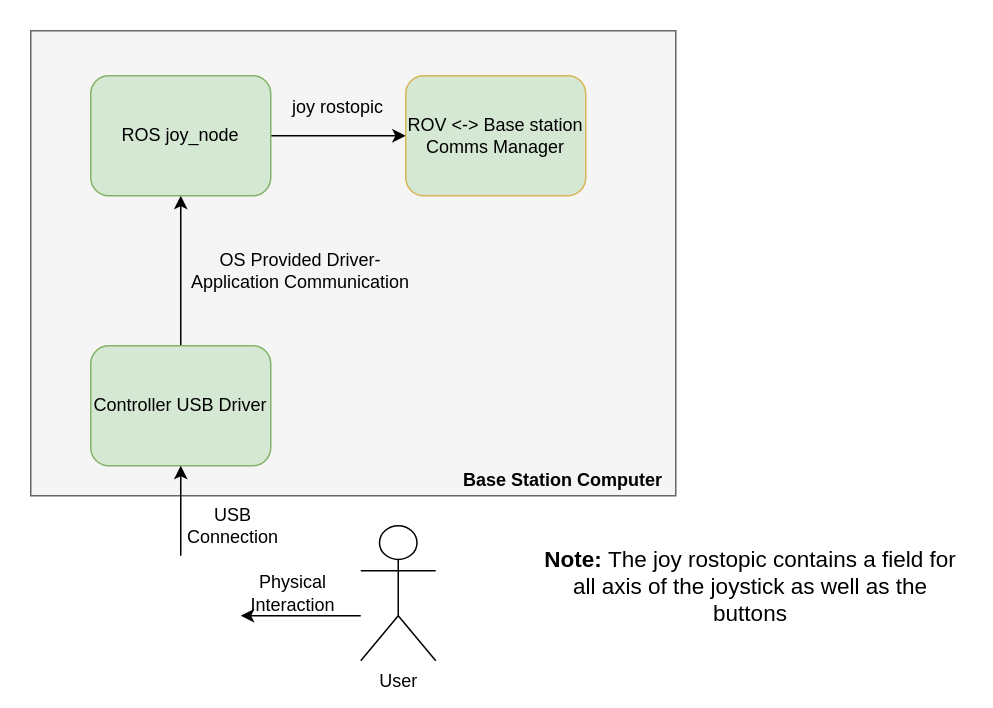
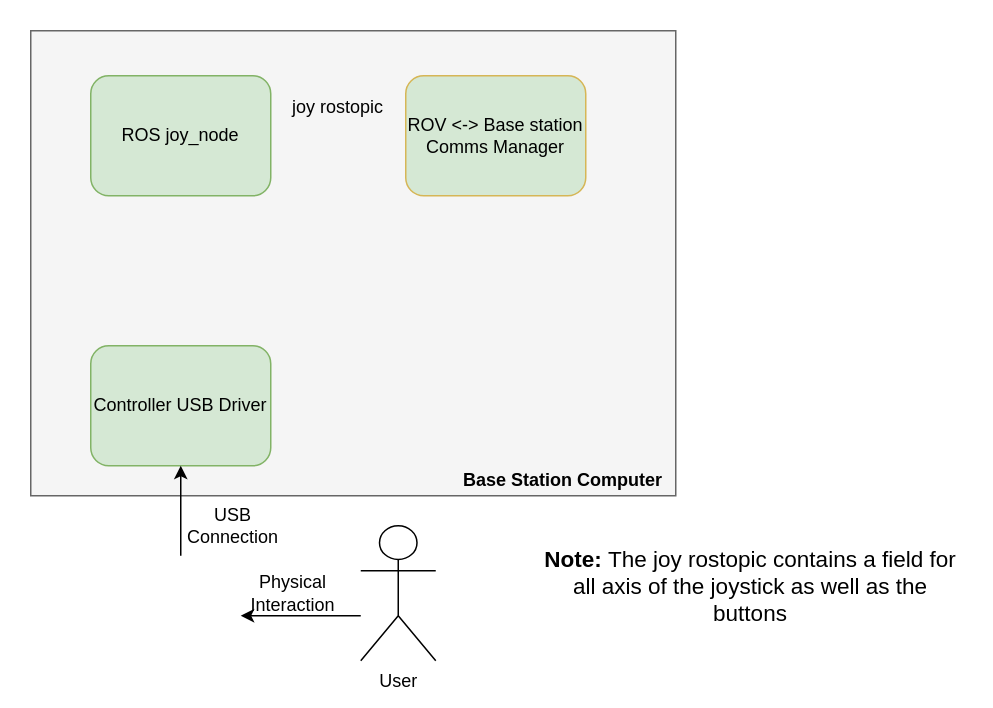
edge "ROS joy_node" -> "ROV <-> Base station Comms Manager": removed
node "OS Provided Driver-Application Communication": removed
edge "Controller USB Driver" -> "ROS joy_node": removed
